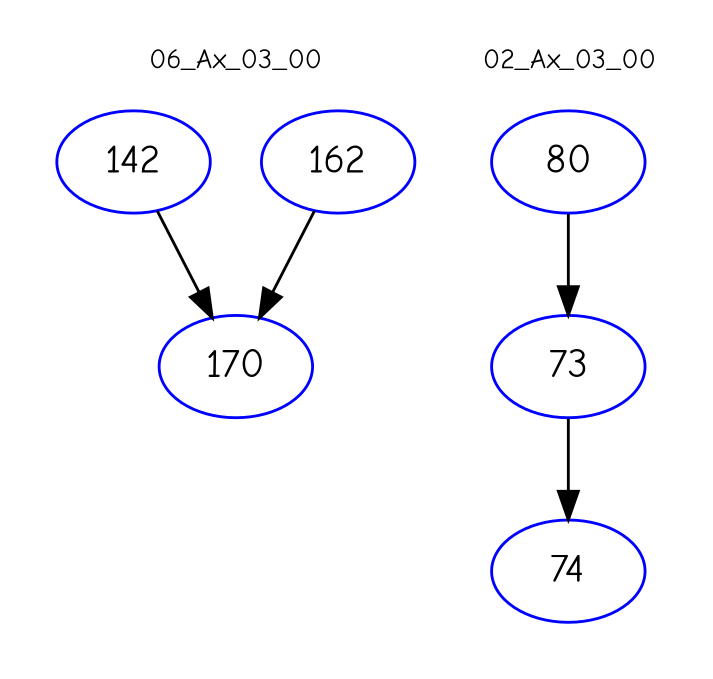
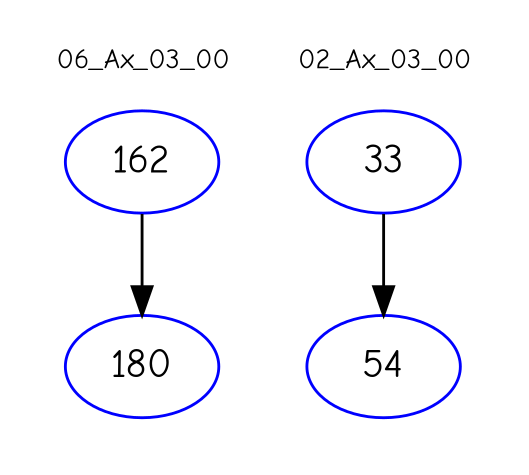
node "142": removed
node "80": removed
node "170": label "170" -> "180"
node "73": label "73" -> "33"
node "74": label "74" -> "54"
